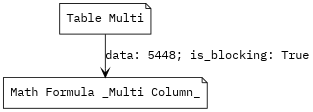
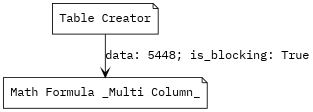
node "Table Multi": label "Table Multi" -> "Table Creator"
